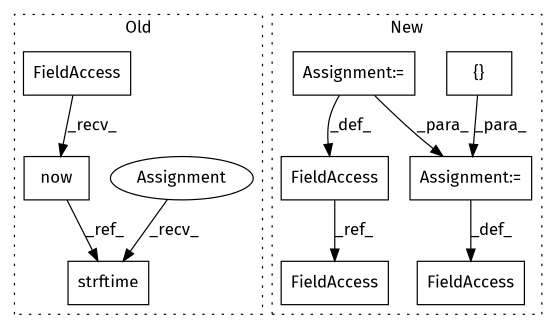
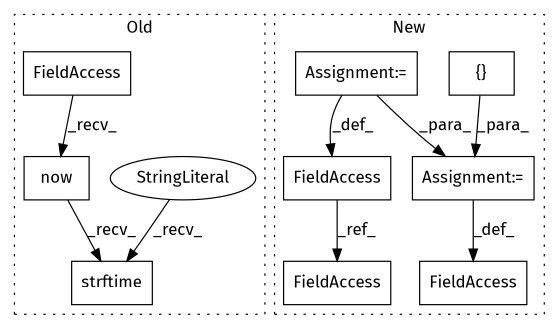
node "Assignment": label "Assignment" -> "StringLiteral"
edge "now" -> "strftime": label "_ref_" -> "_recv_"
